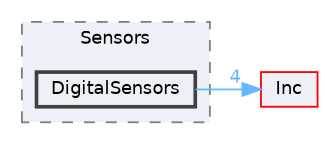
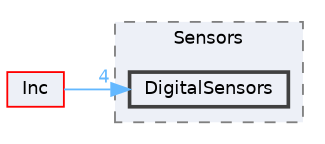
edge "DigitalSensors" -> "Inc": reversed
